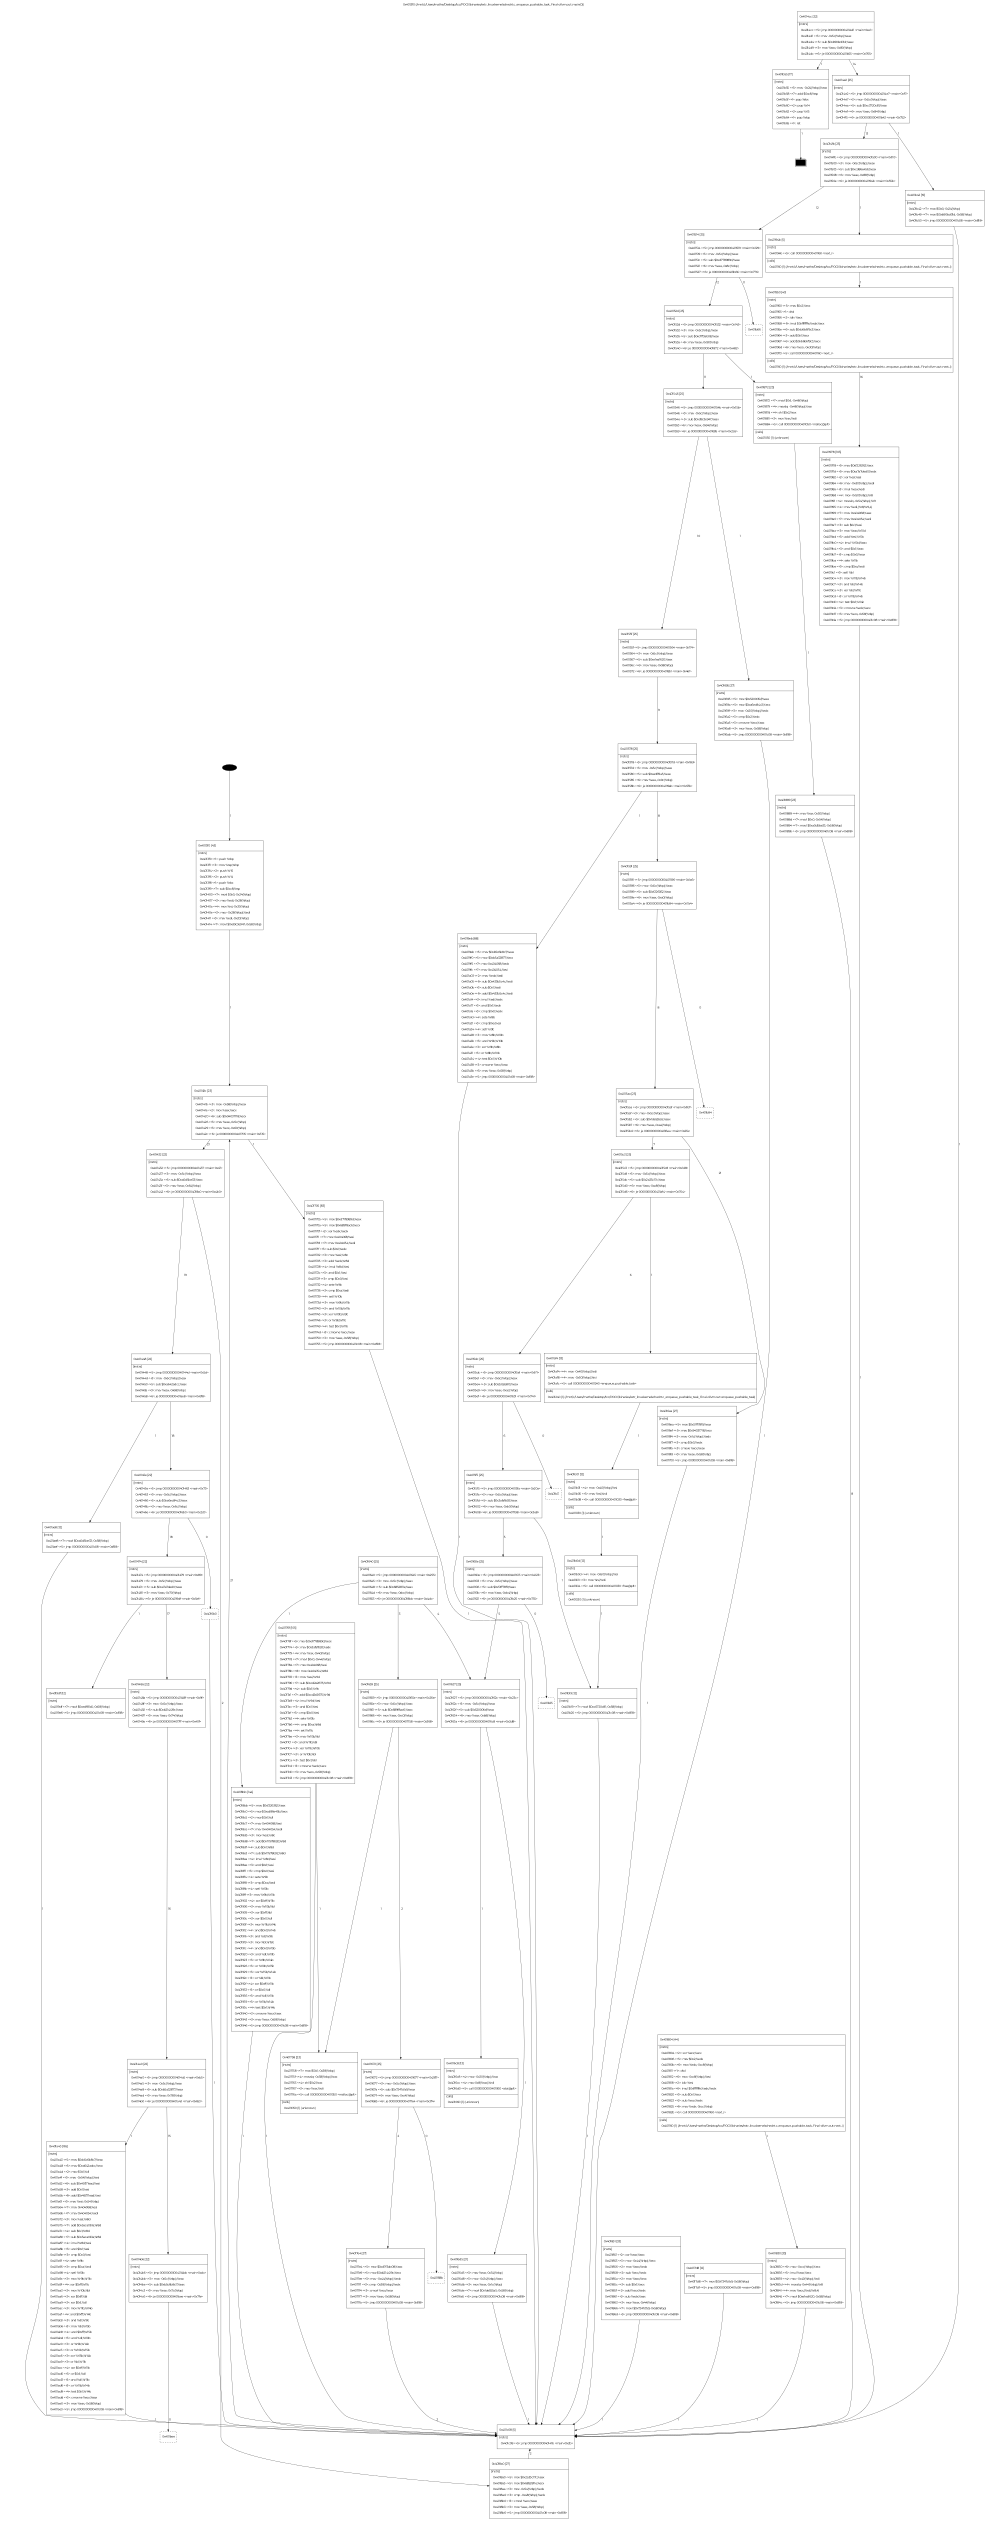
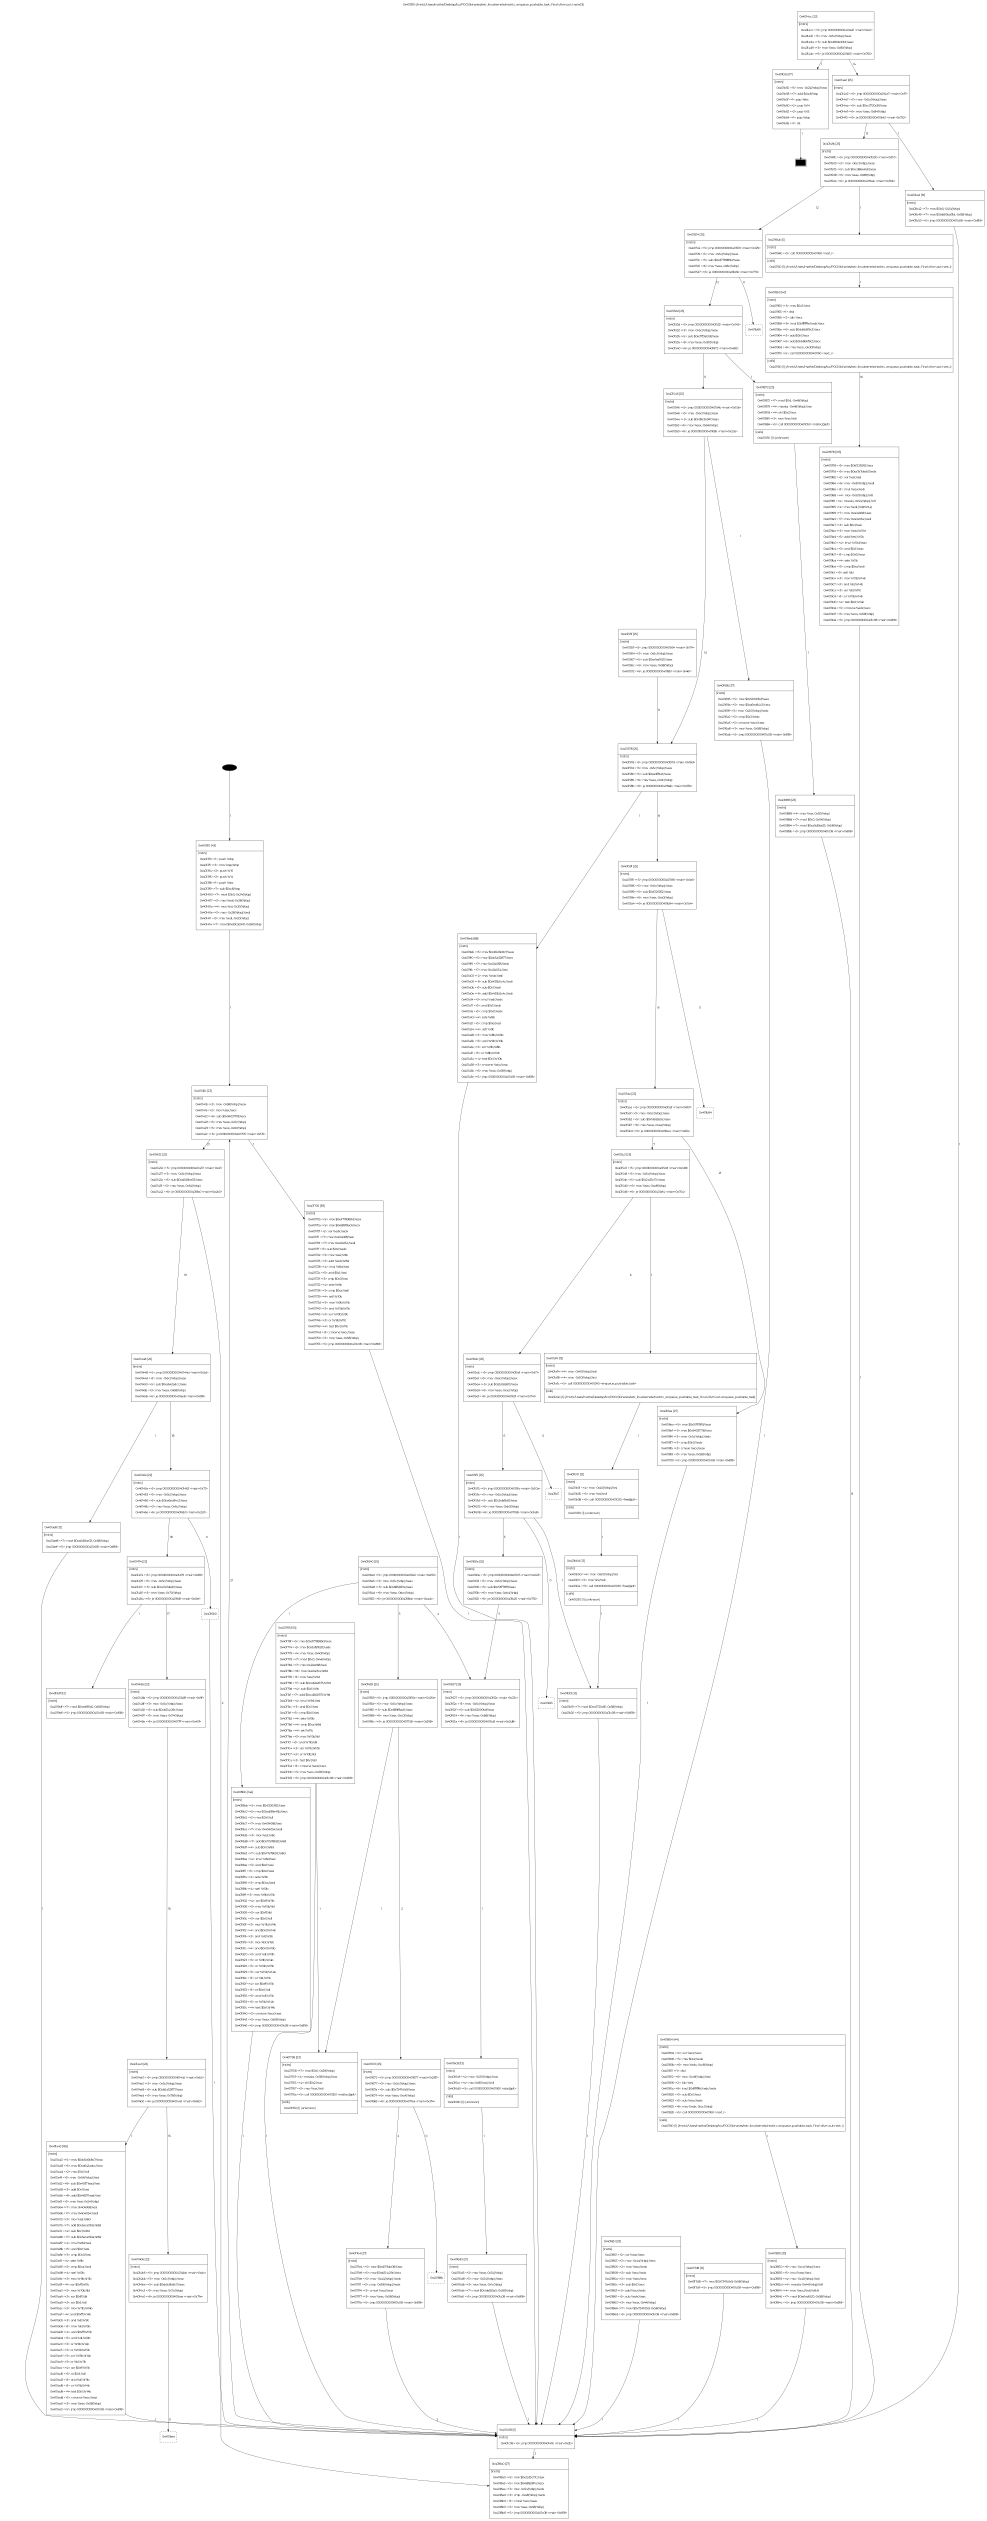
edge "0x401546 [25]" -> "0x40155f [25]": now "0x401546 [25]" -> "0x401578 [25]"
edge "0x40160e [25]" -> "0x401b25": now "0x4015f5 [25]" -> "0x401b25"
edge "0x401627 [25]" -> "0x4016d5 [21]": now "0x4016c8 [13]" -> "0x4016d5 [21]"
edge "0x4018a0 [27]" -> "0x401c08 [5]": reversed
